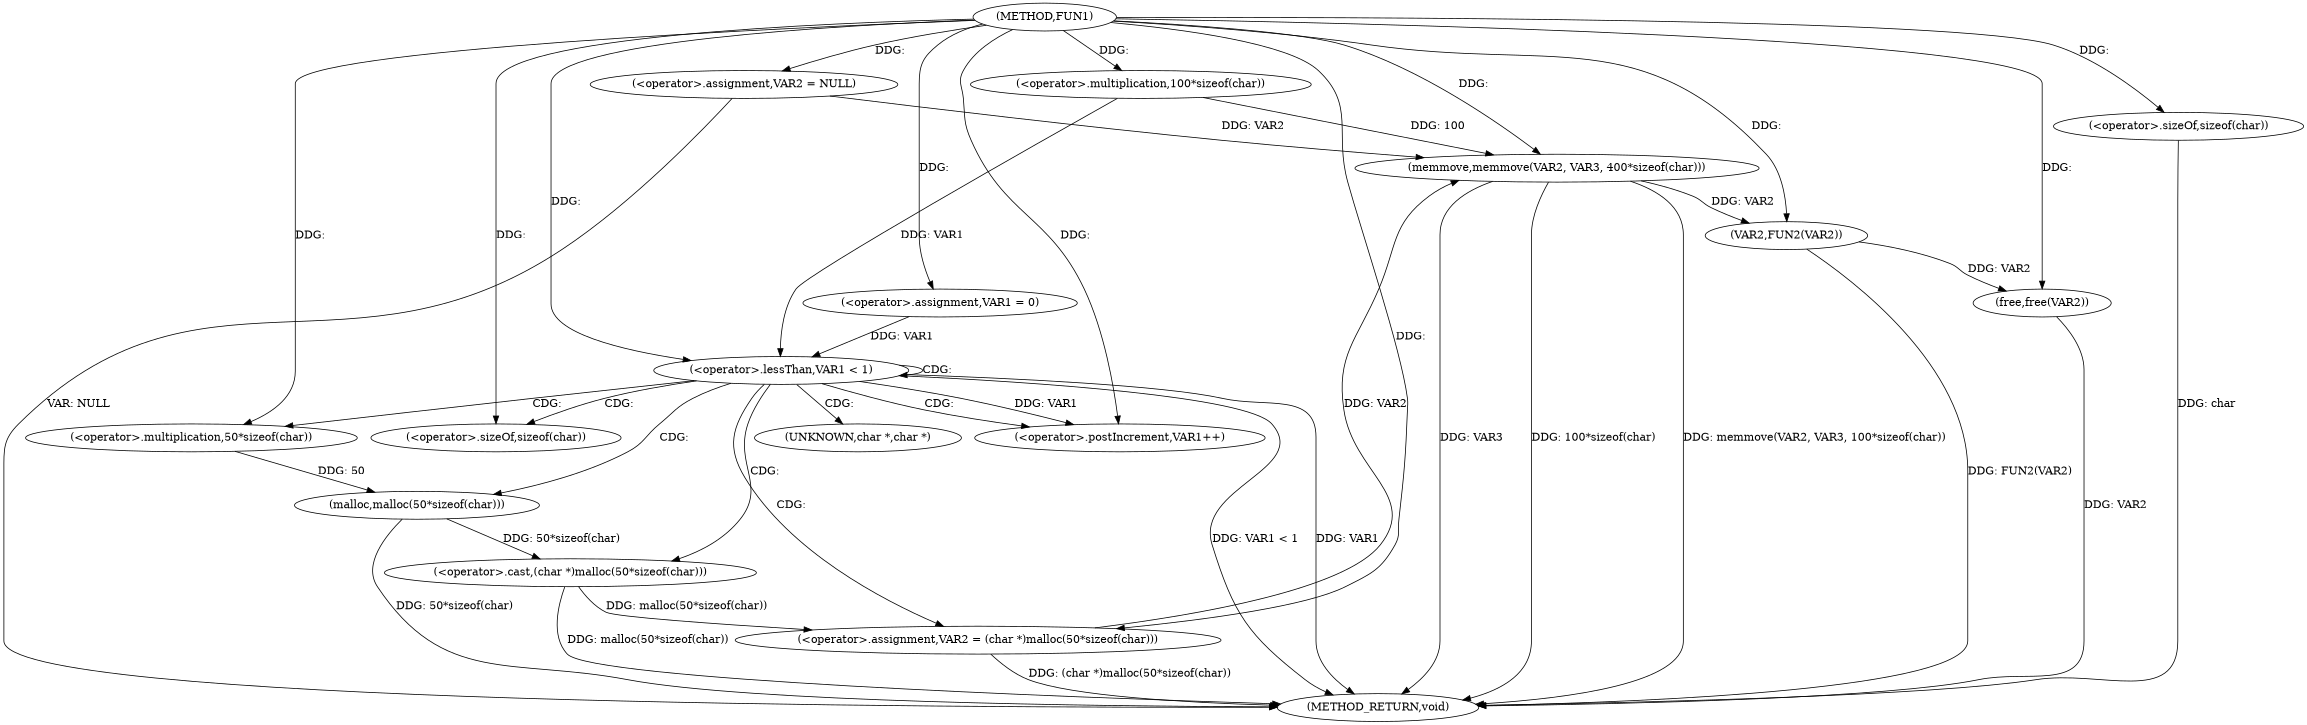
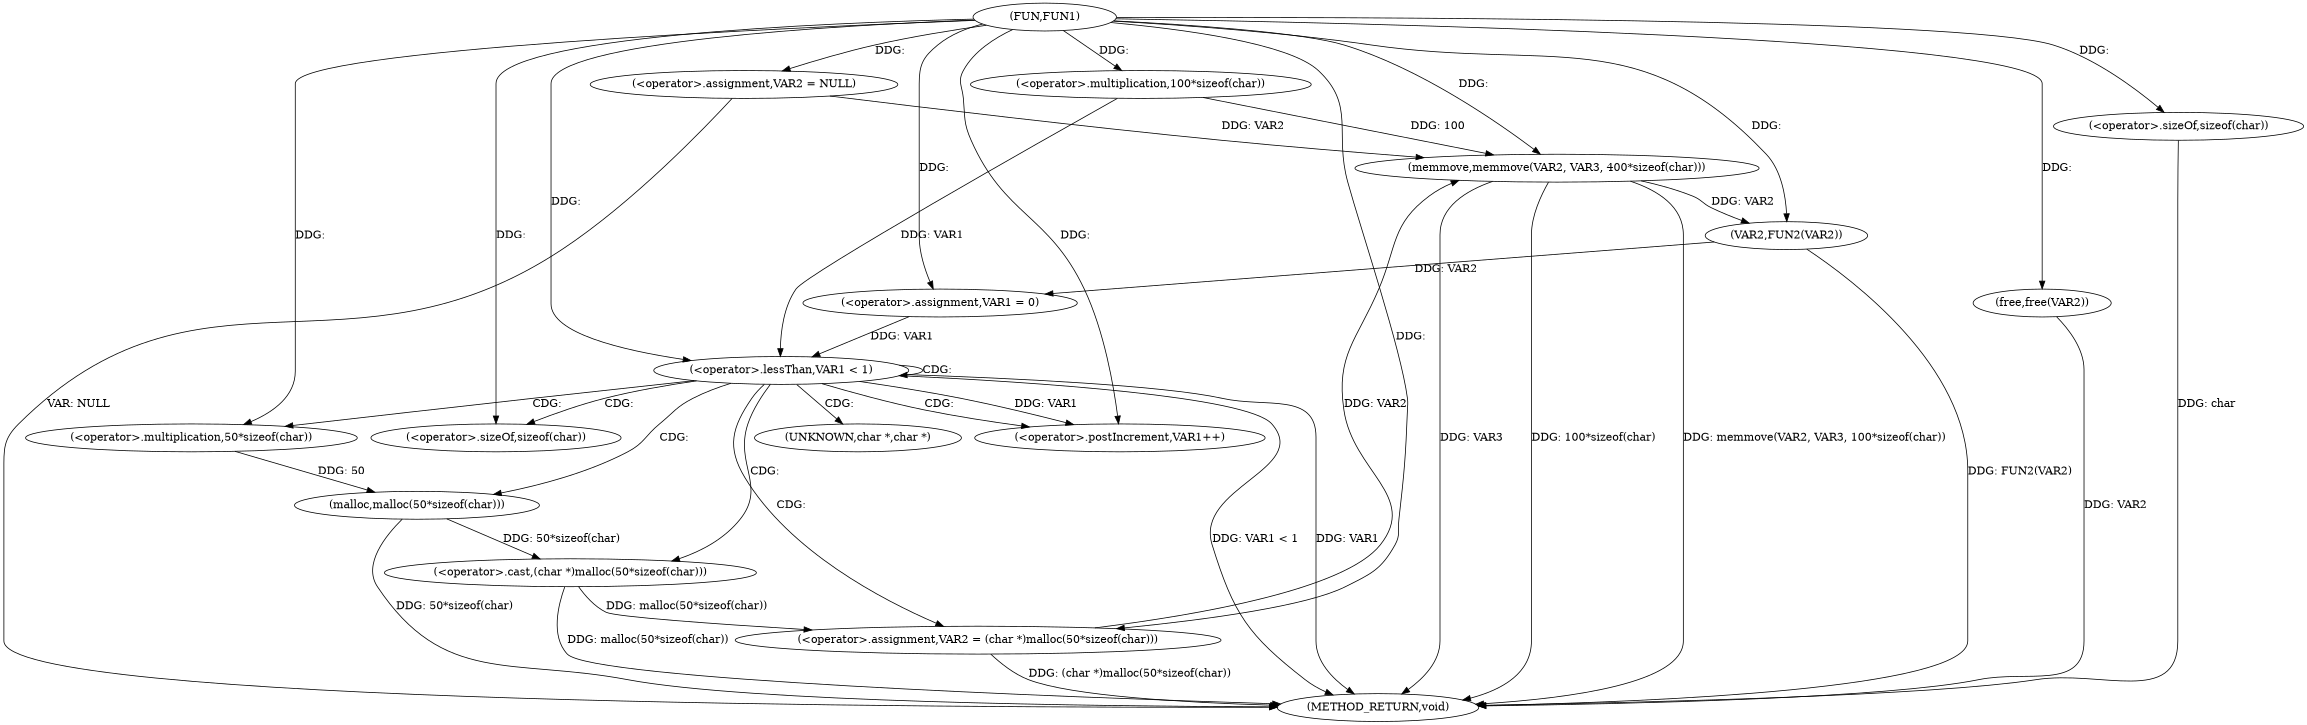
node "(METHOD,FUN1)": label "(METHOD,FUN1)" -> "(FUN,FUN1)"
edge "(VAR2,FUN2(VAR2))" -> "(free,free(VAR2))": now "(VAR2,FUN2(VAR2))" -> "(<operator>.assignment,VAR1 = 0)"
